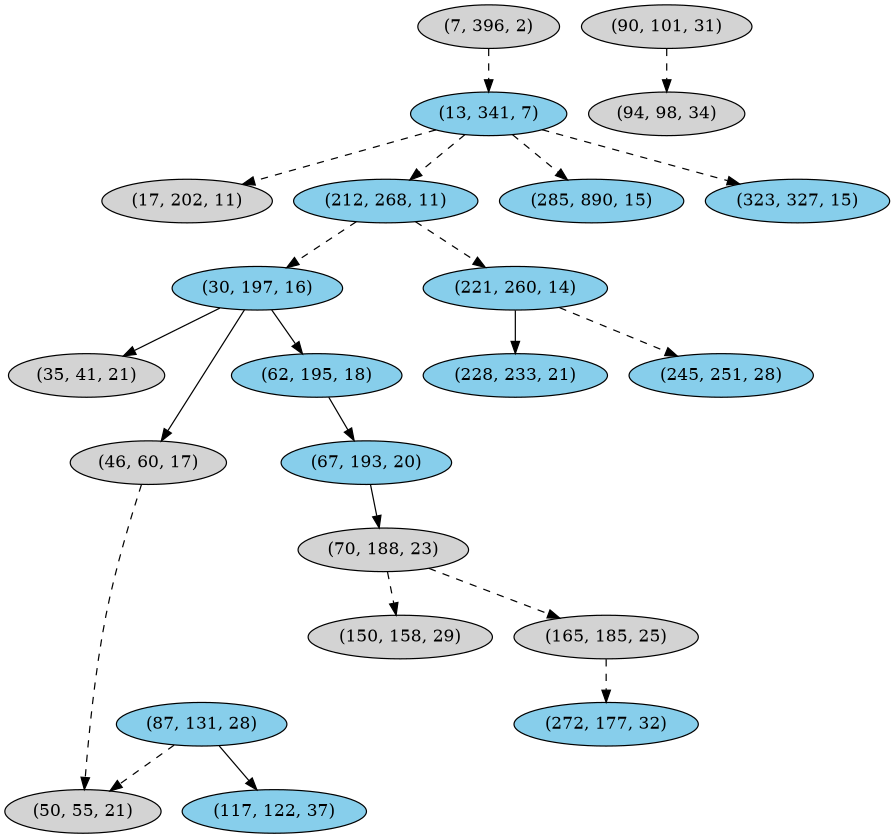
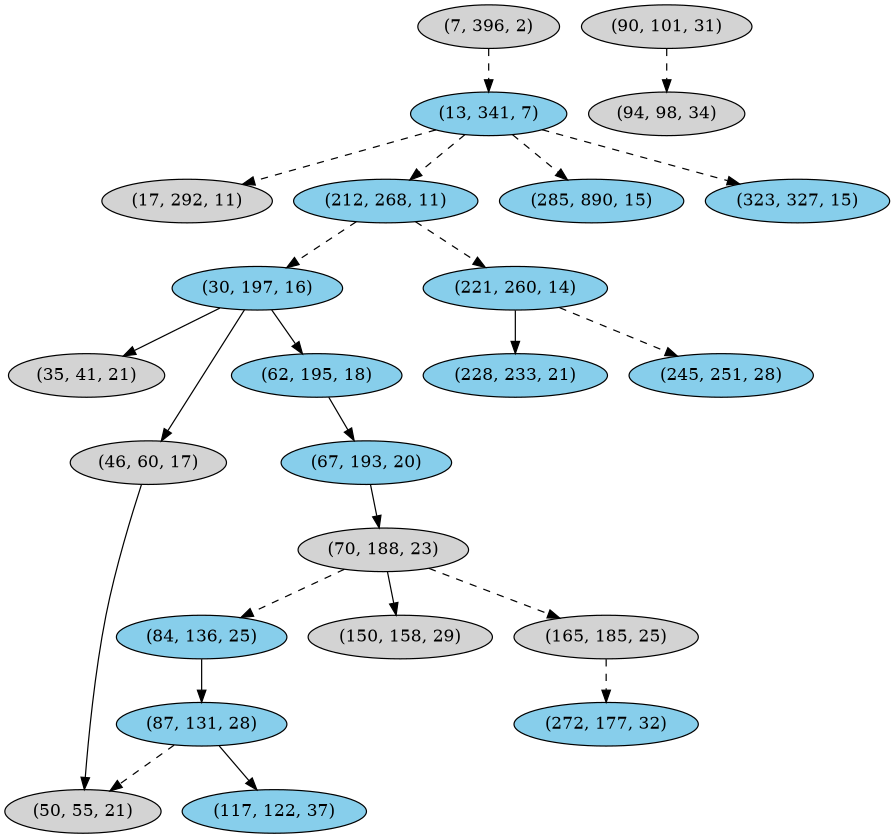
node "(17, 202, 11)": label "(17, 202, 11)" -> "(17, 292, 11)"
edge "(70, 188, 23)" -> "(150, 158, 29)": style dashed -> solid
edge "(46, 60, 17)" -> "(50, 55, 21)": style dashed -> solid
node "(84, 136, 25)": added
